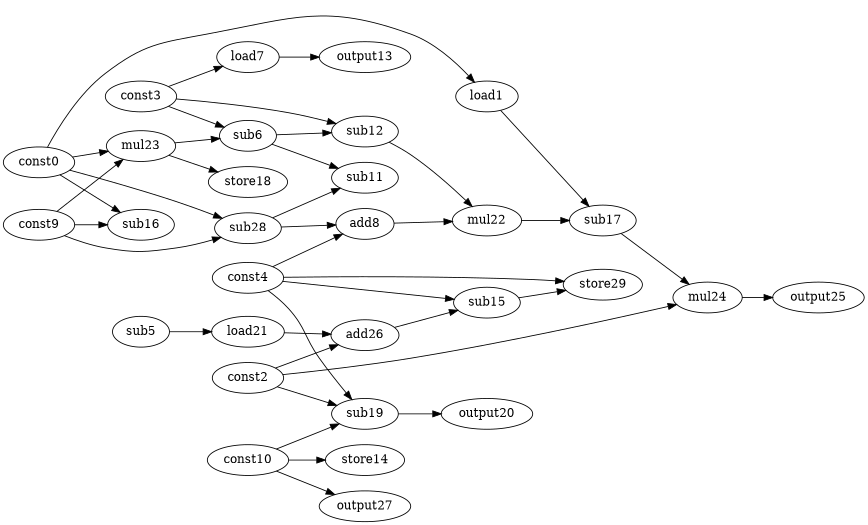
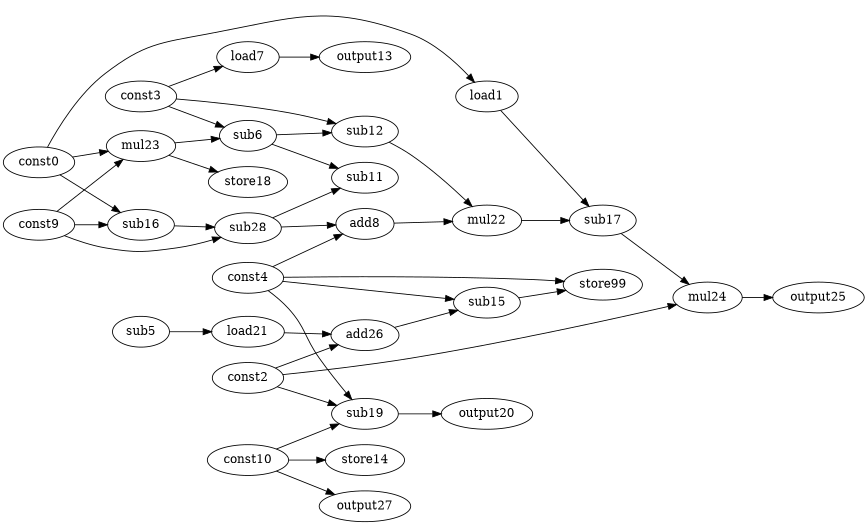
edge "const0" -> "sub28": now "sub16" -> "sub28"
node "store29": label "store29" -> "store99"
